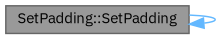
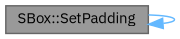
node "SetPadding::SetPadding": label "SetPadding::SetPadding" -> "SBox::SetPadding"
